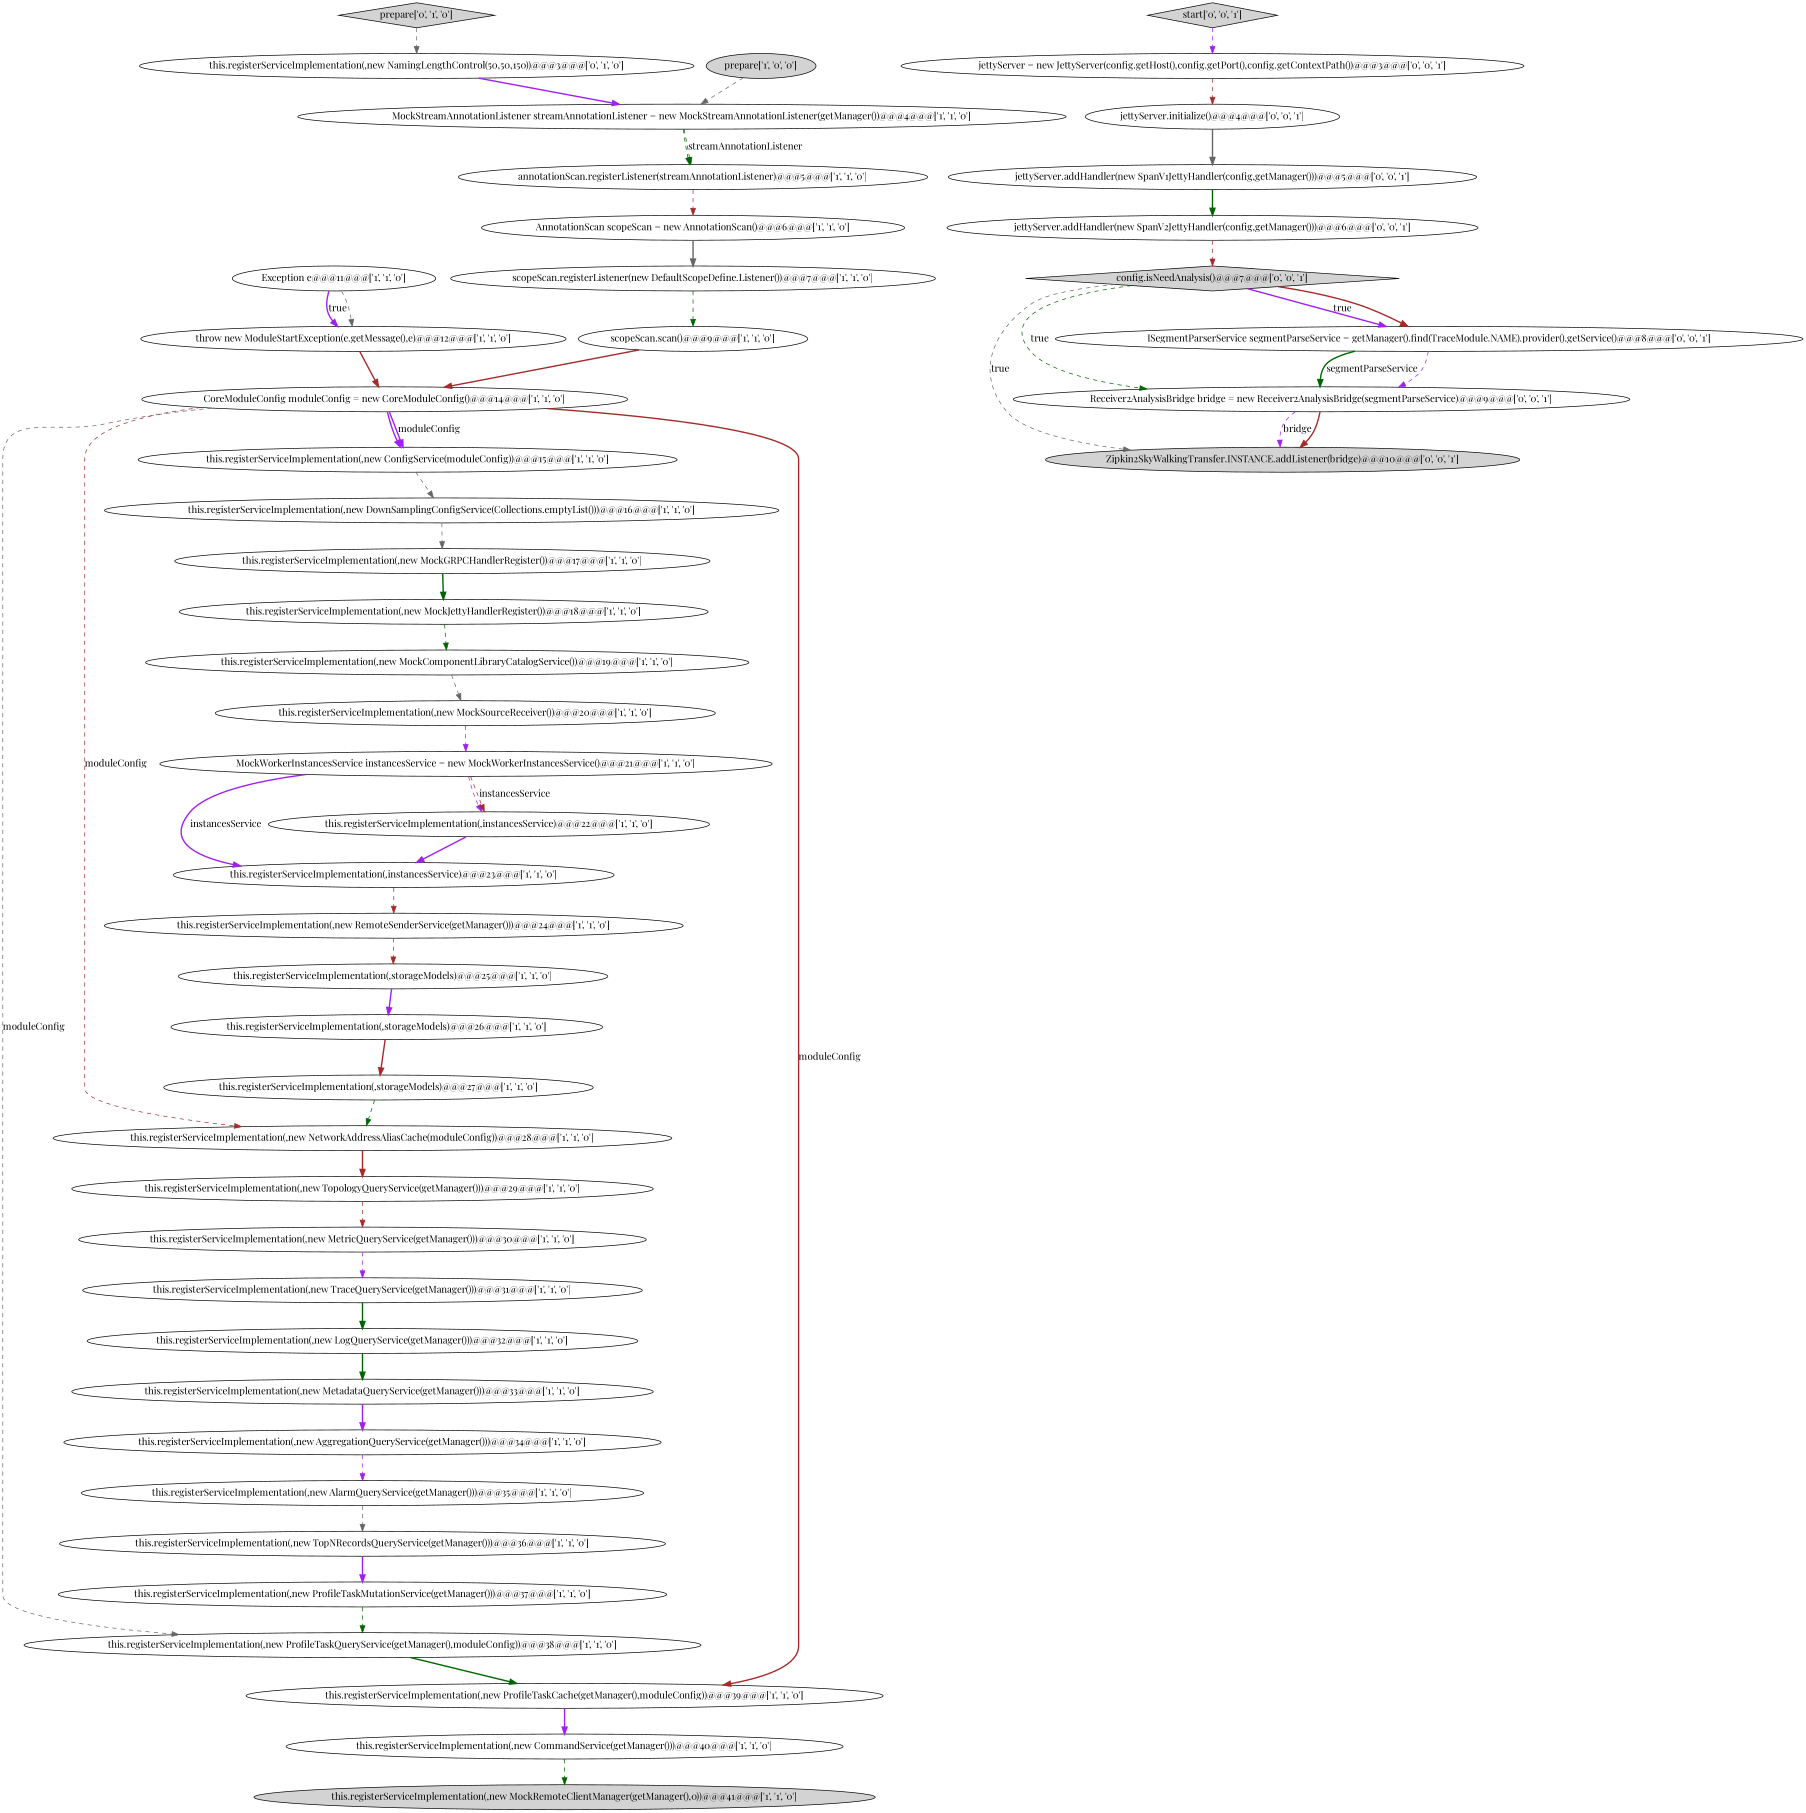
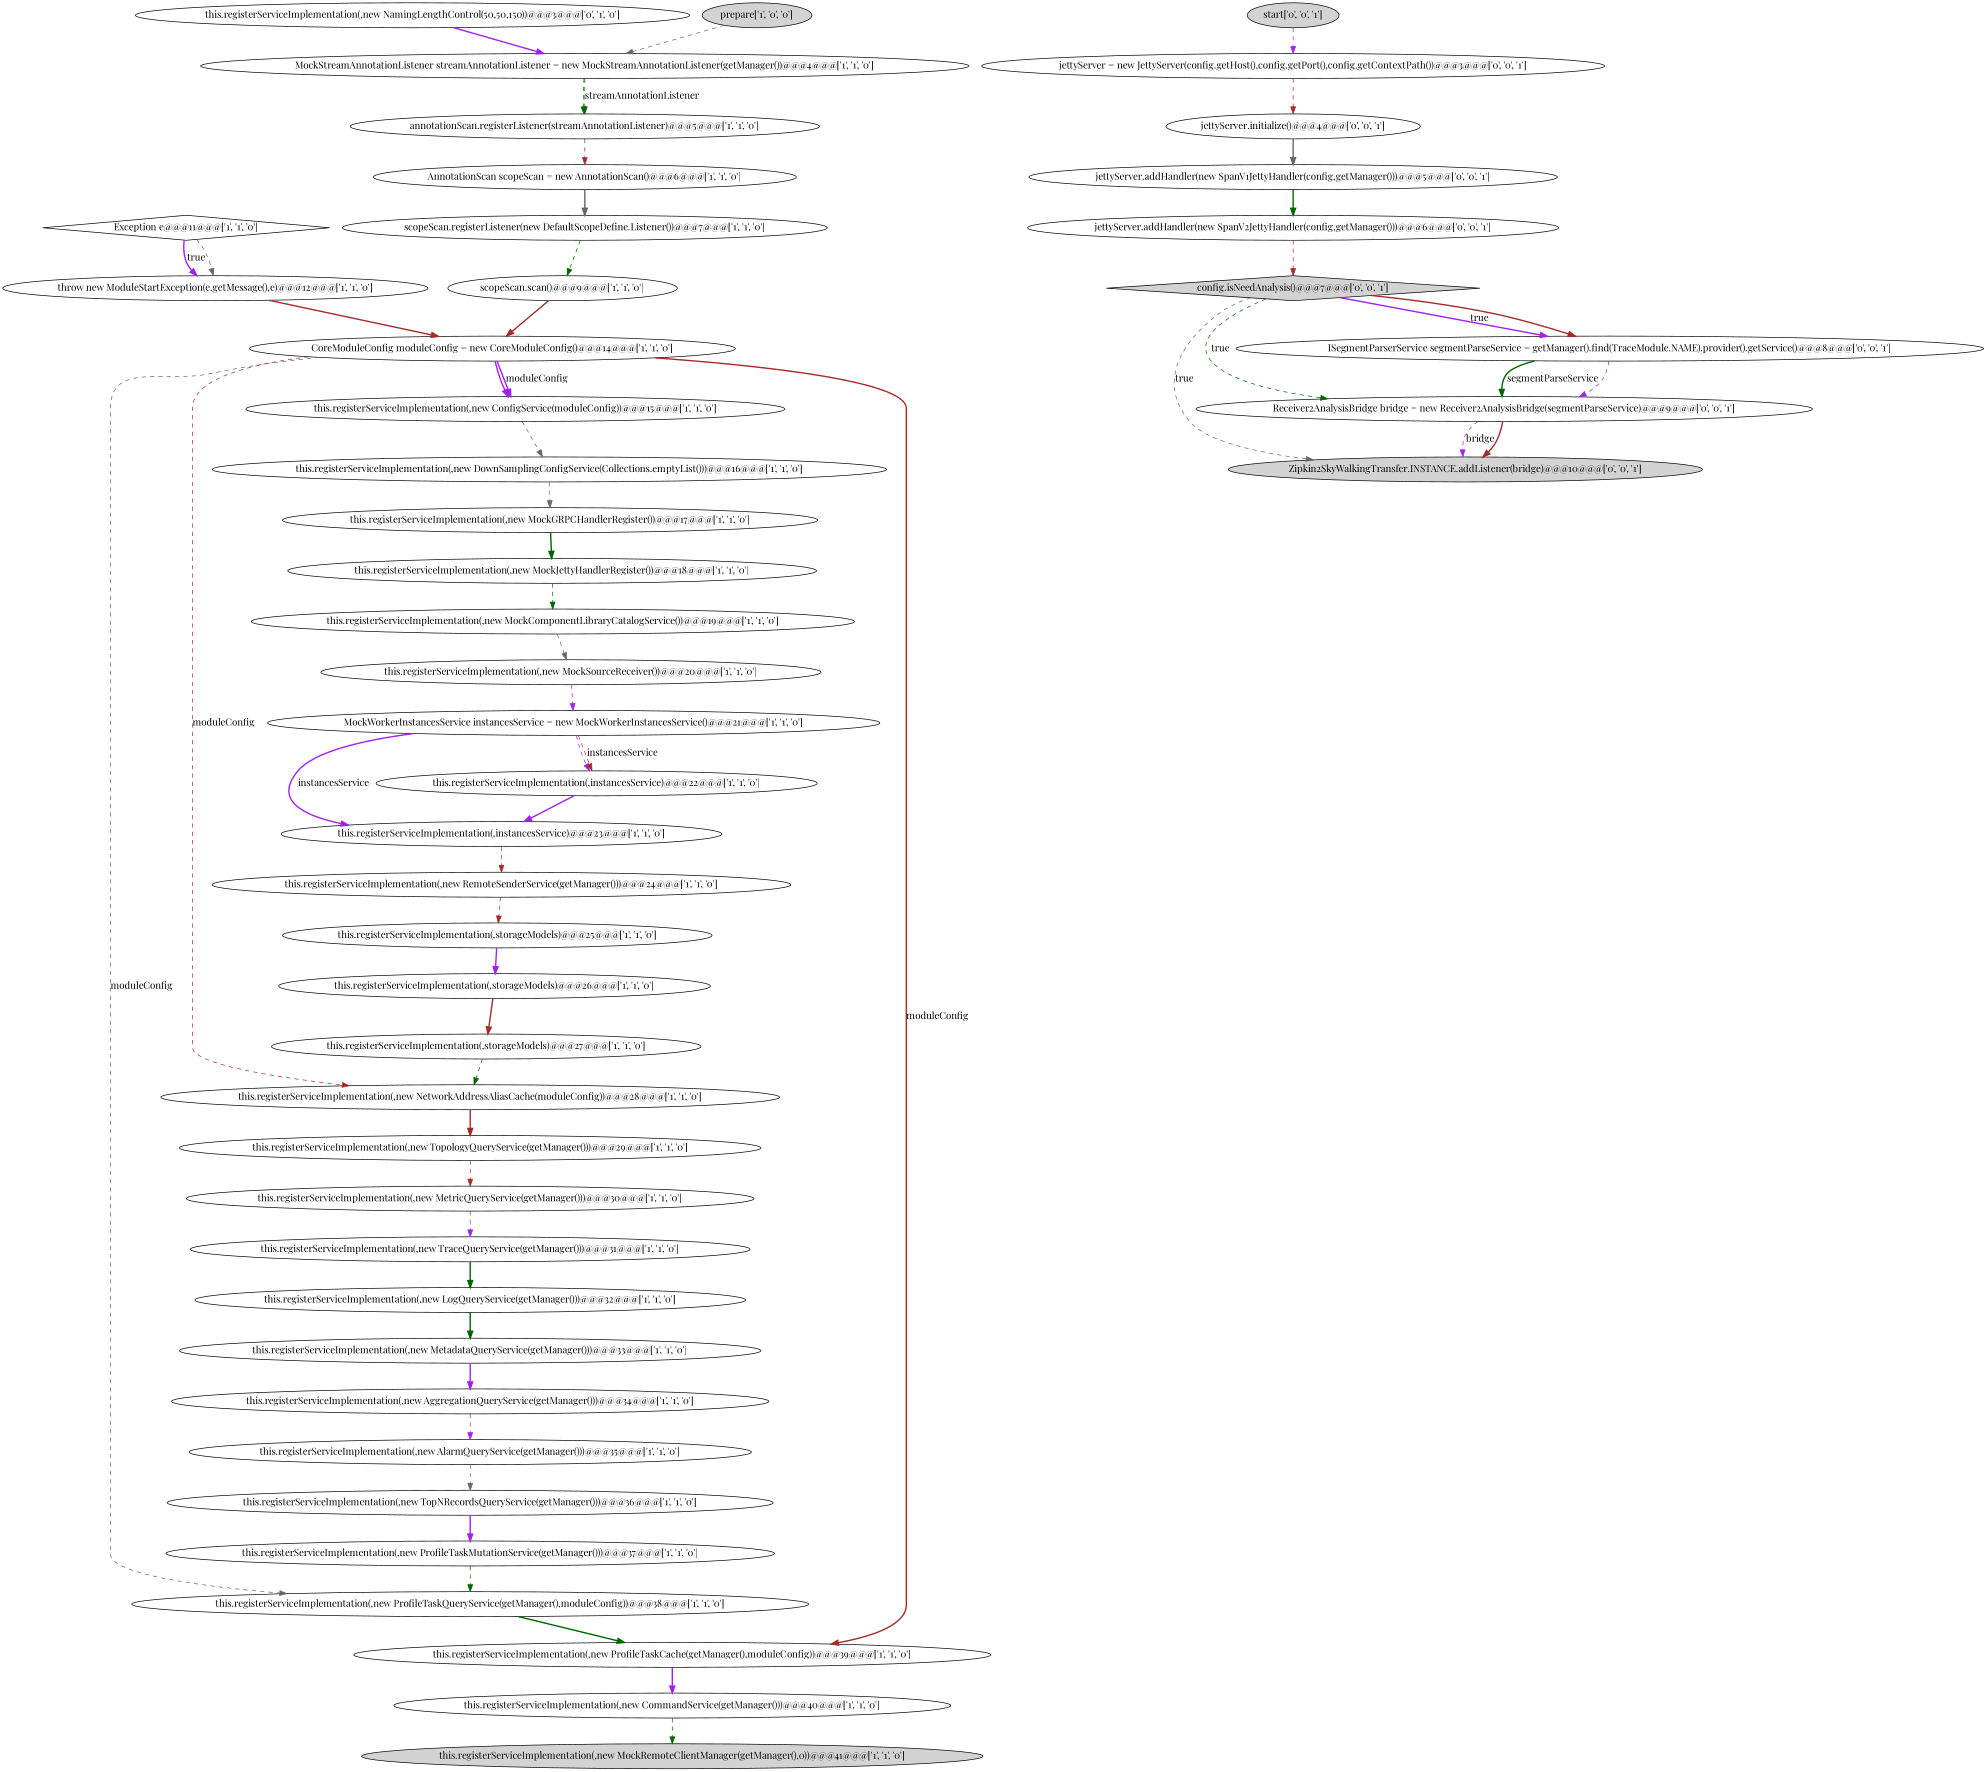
node "prepare['0', '1', '0']": removed
node "start['0', '0', '1']": shape diamond -> ellipse
node "Exception e@@@11@@@['1', '1', '0']": shape ellipse -> diamond
